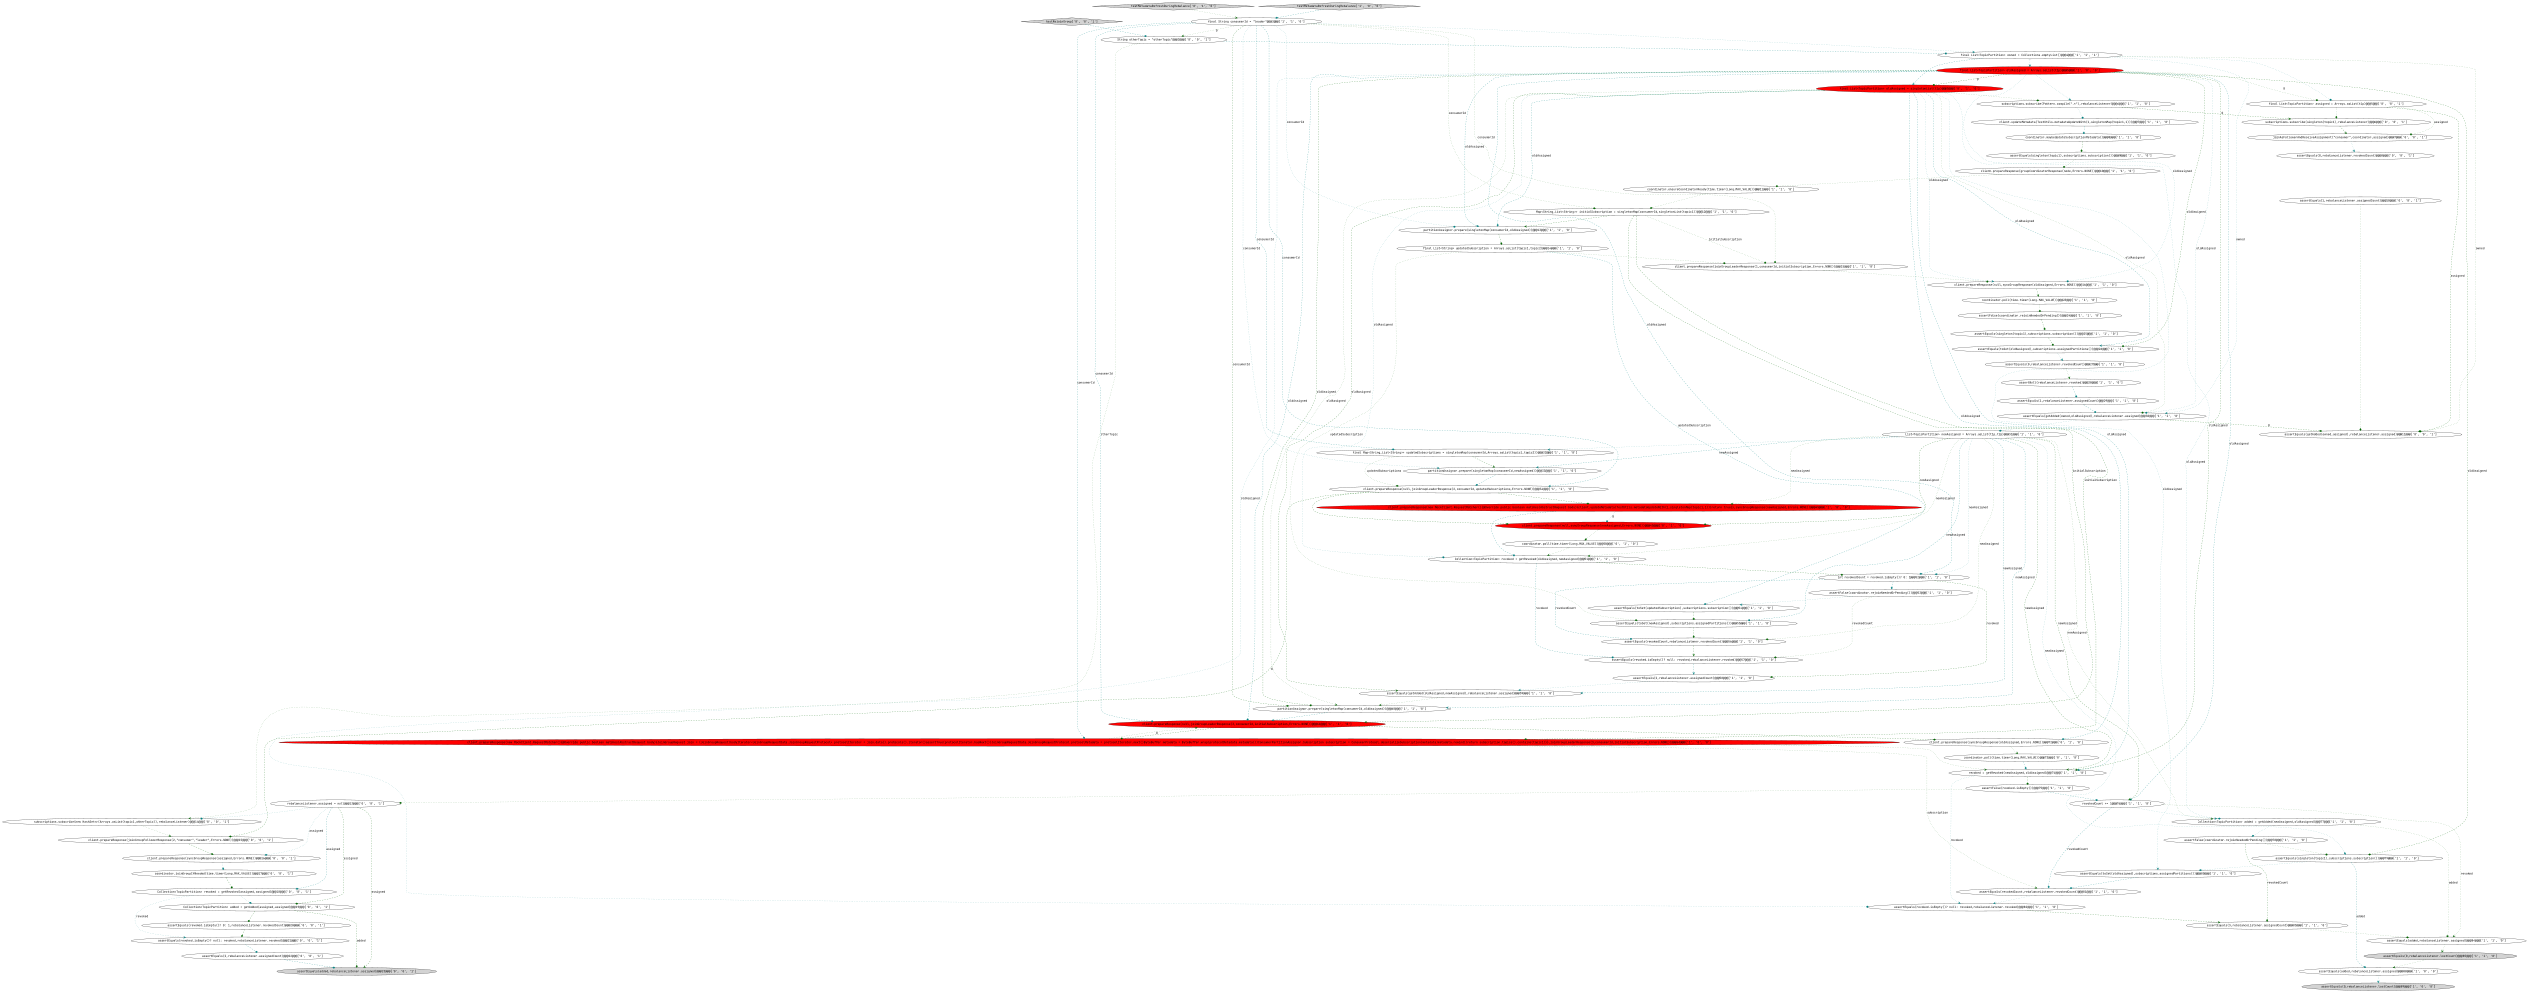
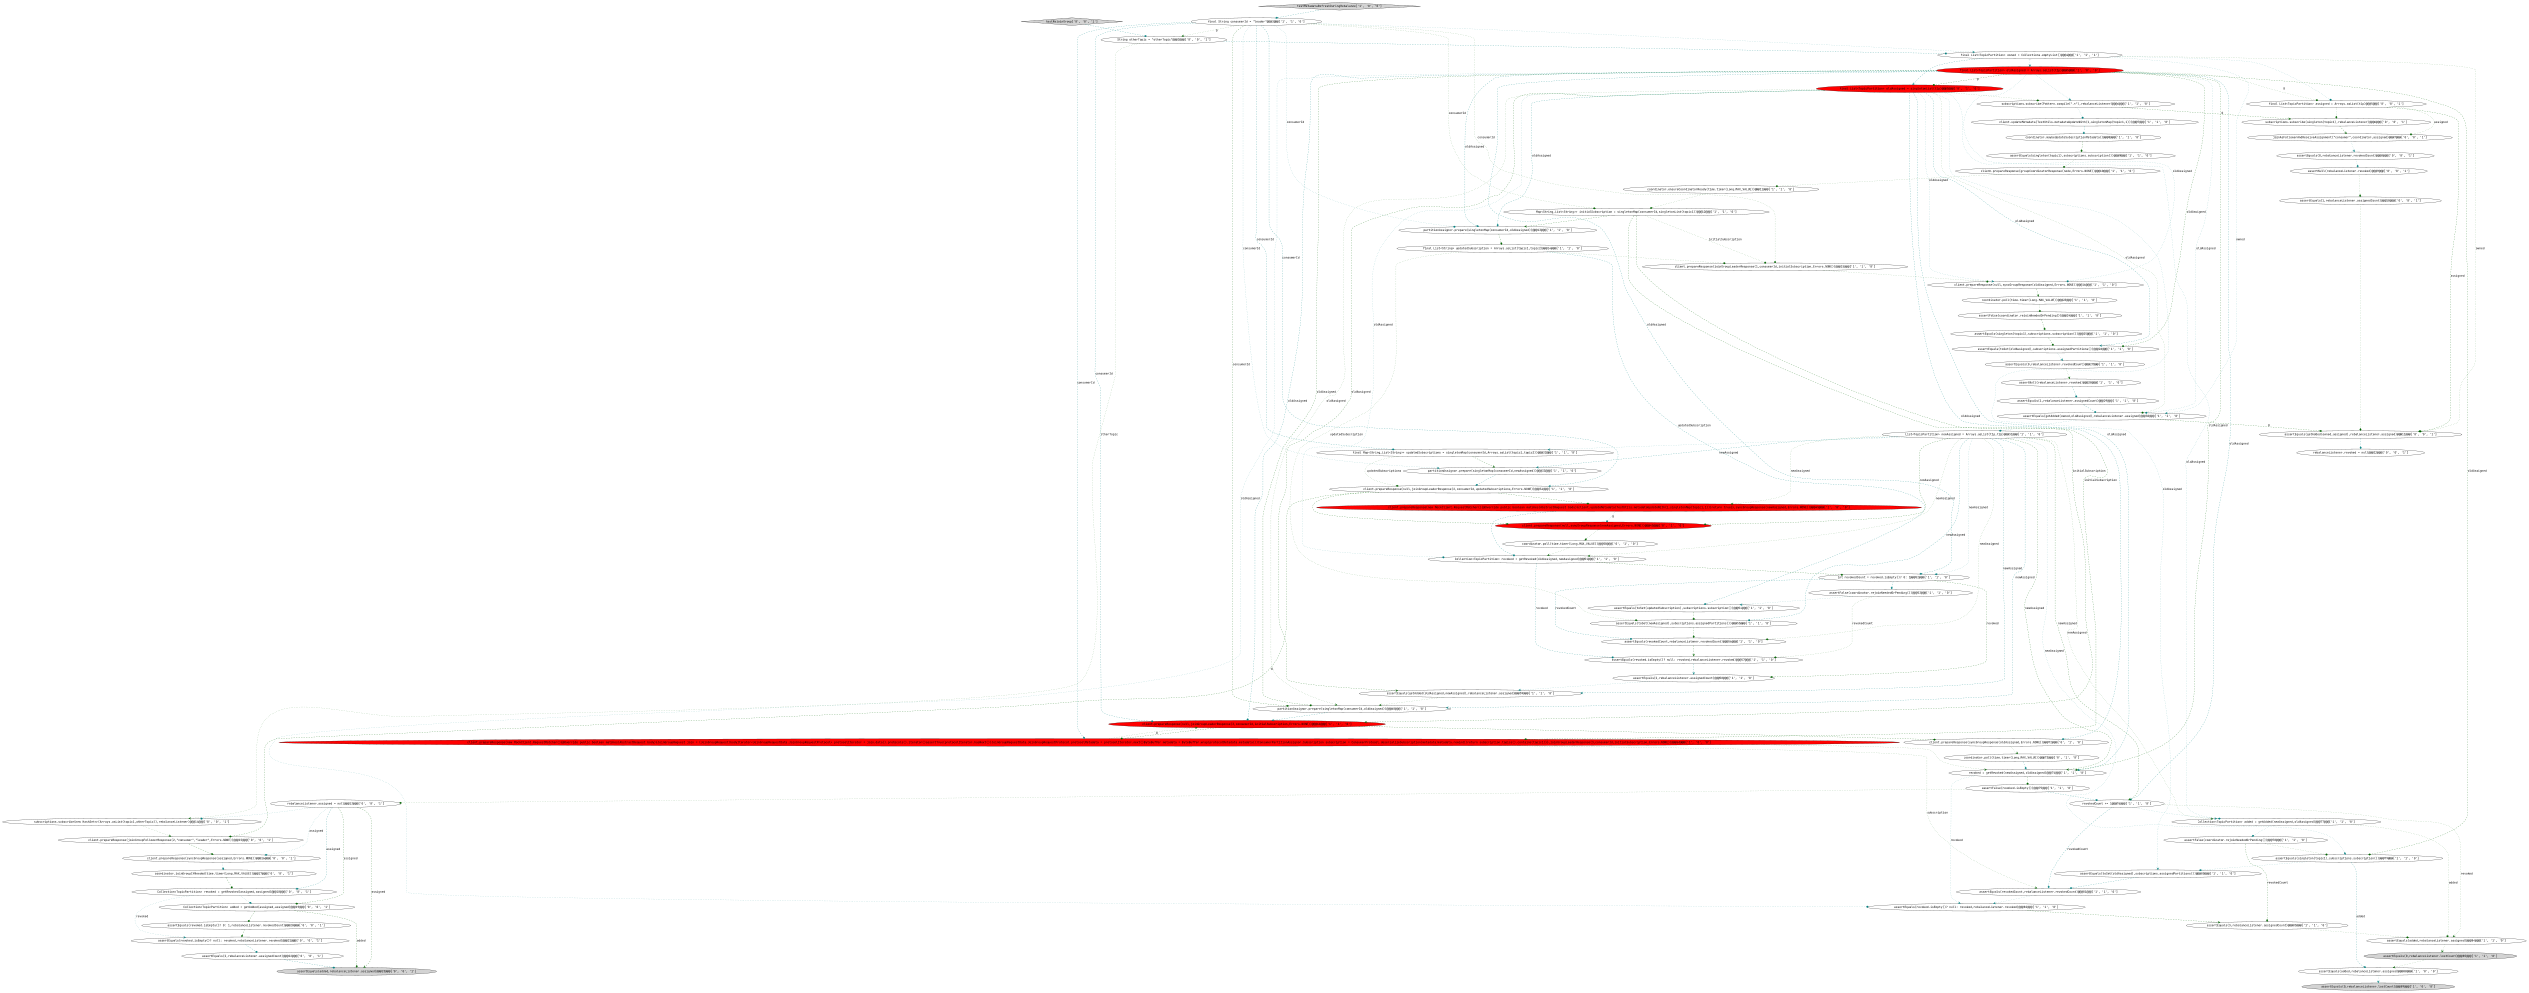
node "testMetadataRefreshDuringRebalance['0', '1', '0']": removed
node "assertNull(rebalanceListener.revoked)@@@9@@@['0', '0', '1']": added
node "rebalanceListener.revoked = null@@@12@@@['0', '0', '1']": added
